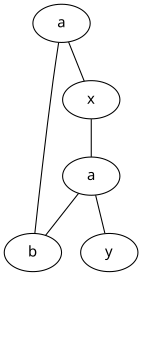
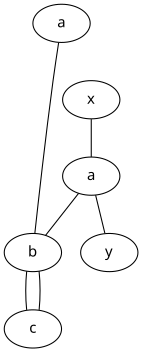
edge "a" -- "x": removed
node "c": added
